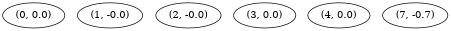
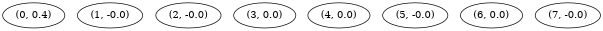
node "(0, 0.0)": label "(0, 0.0)" -> "(0, 0.4)"
node "(5, -0.0)": added
node "(7, -0.7)": label "(7, -0.7)" -> "(7, -0.0)"
node "(6, 0.0)": added
